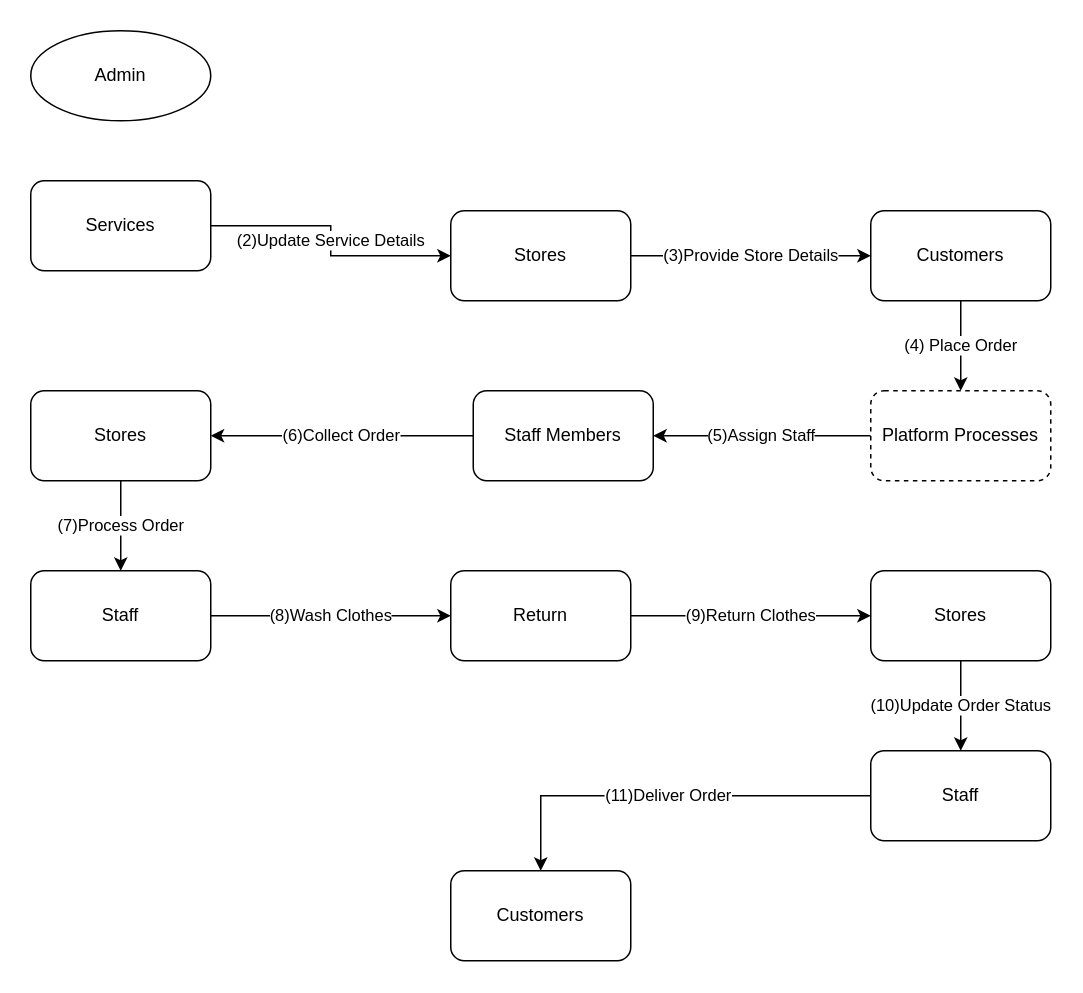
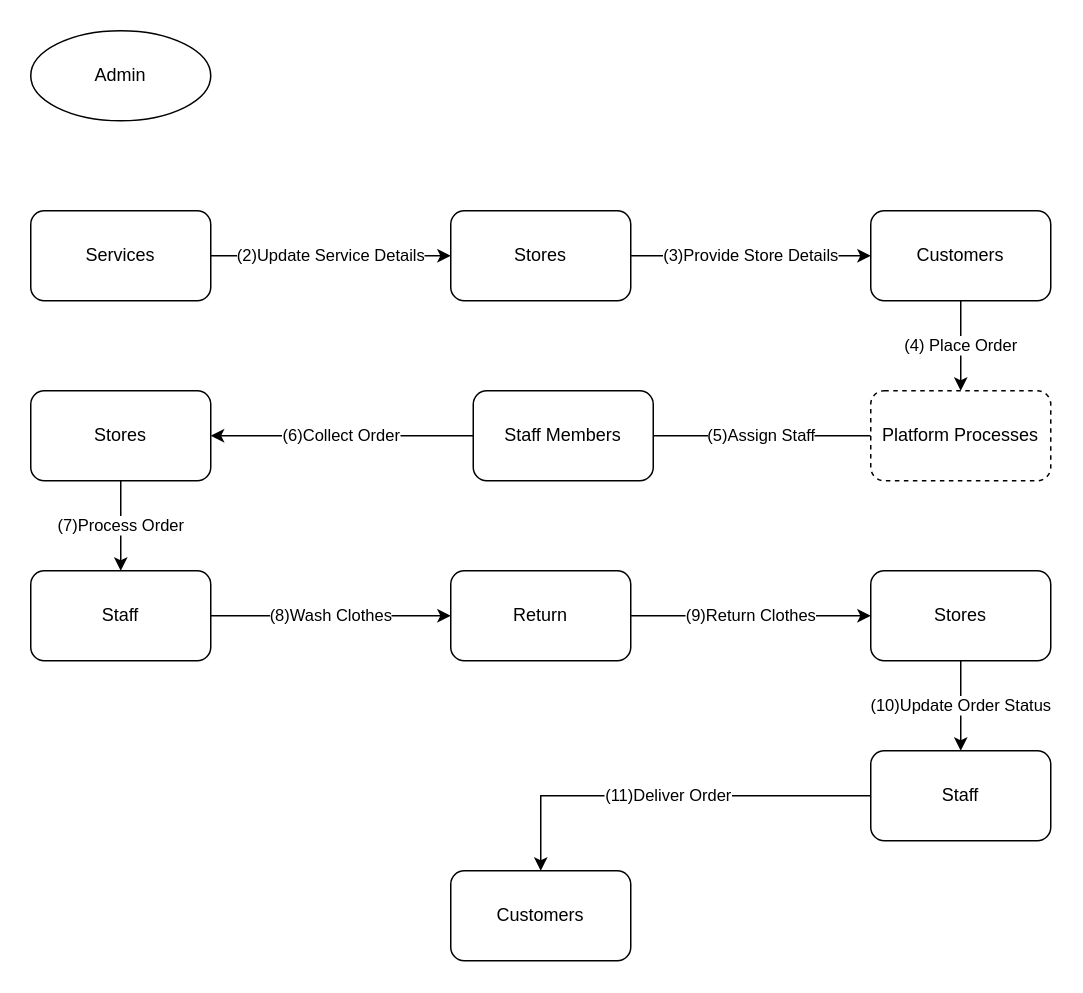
node "Services": moved (121, 226) -> (121, 256)
edge "Platform Processes" -> "Staff Members": arrowhead classic -> none
